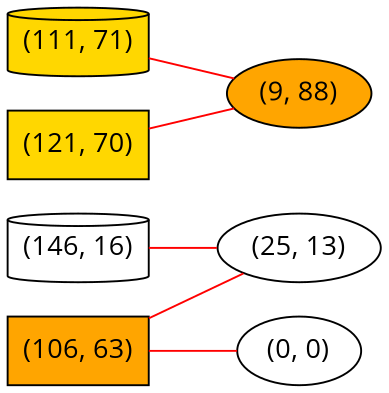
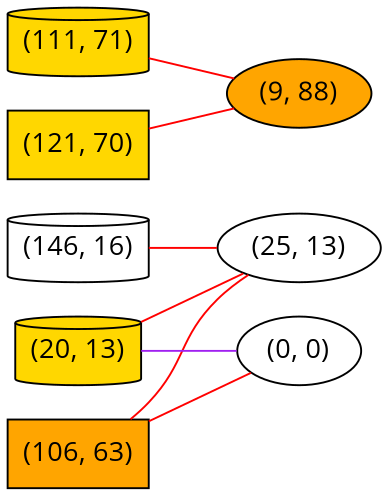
node "(20, 13)": added
